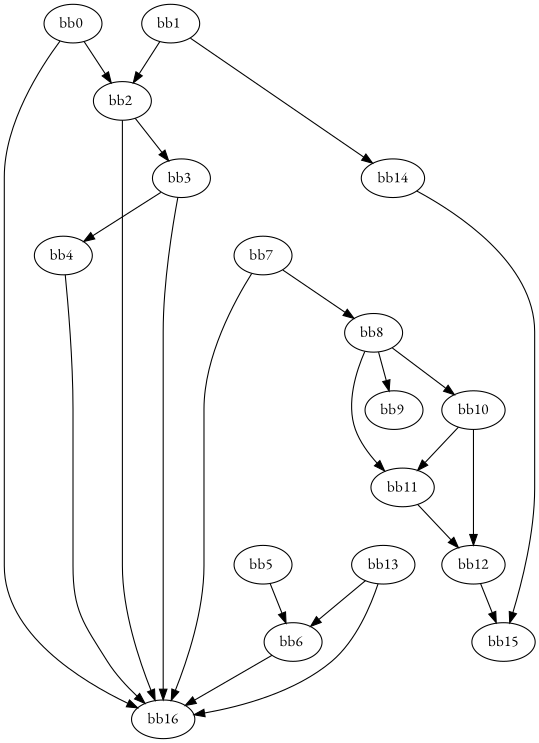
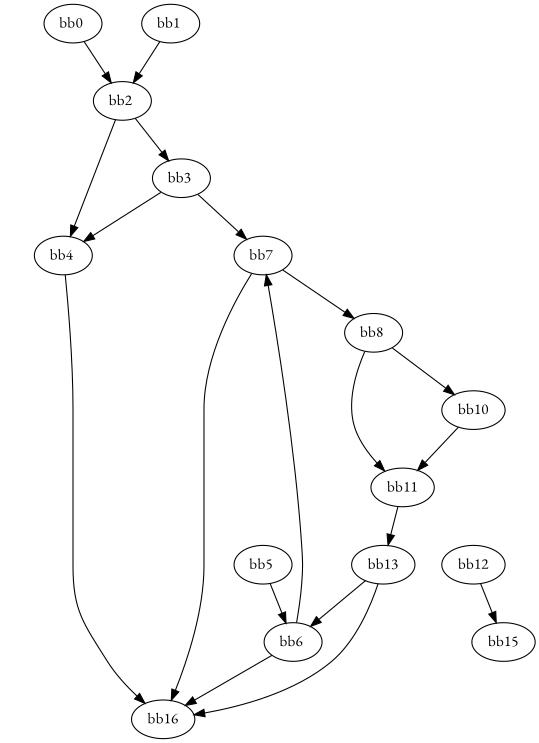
node "bb14": removed
edge "bb0" -> "bb16": removed
edge "bb2" -> "bb16": now "bb2" -> "bb4"
node "bb9": removed
edge "bb3" -> "bb16": now "bb3" -> "bb7"
edge "bb6" -> "bb7": added
edge "bb10" -> "bb12": removed
edge "bb11" -> "bb12": now "bb11" -> "bb13"
